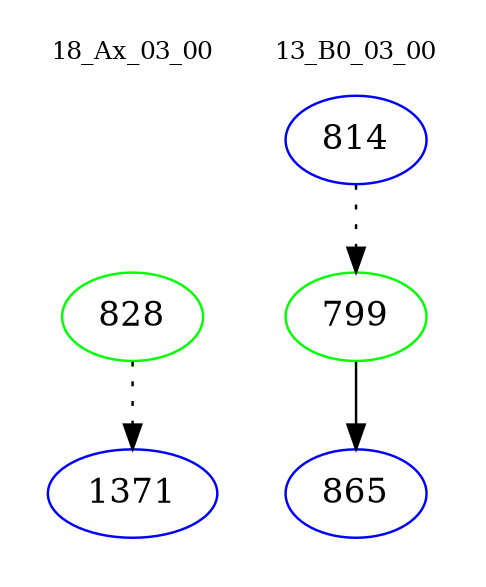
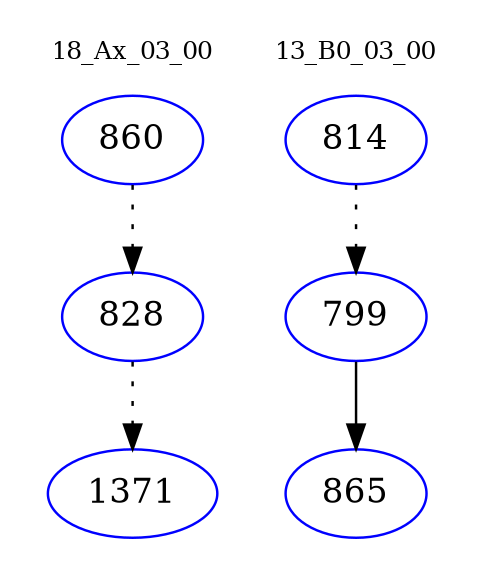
node "860": added
node "828": color green -> blue
node "799": color green -> blue
